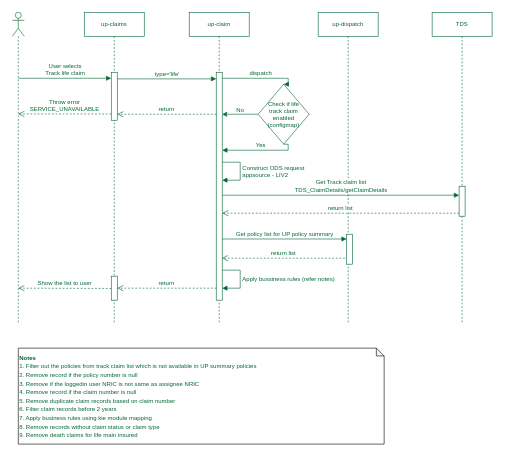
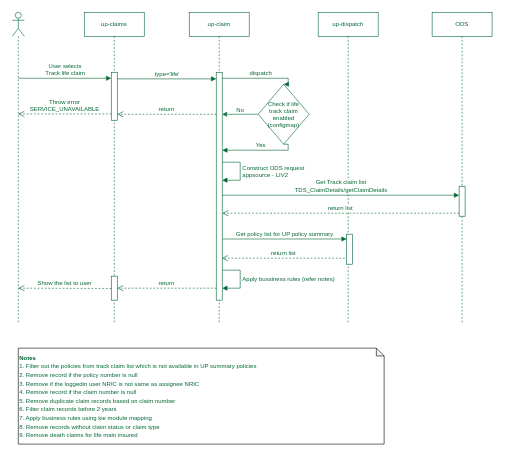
node "TDS": label "TDS" -> "ODS"
